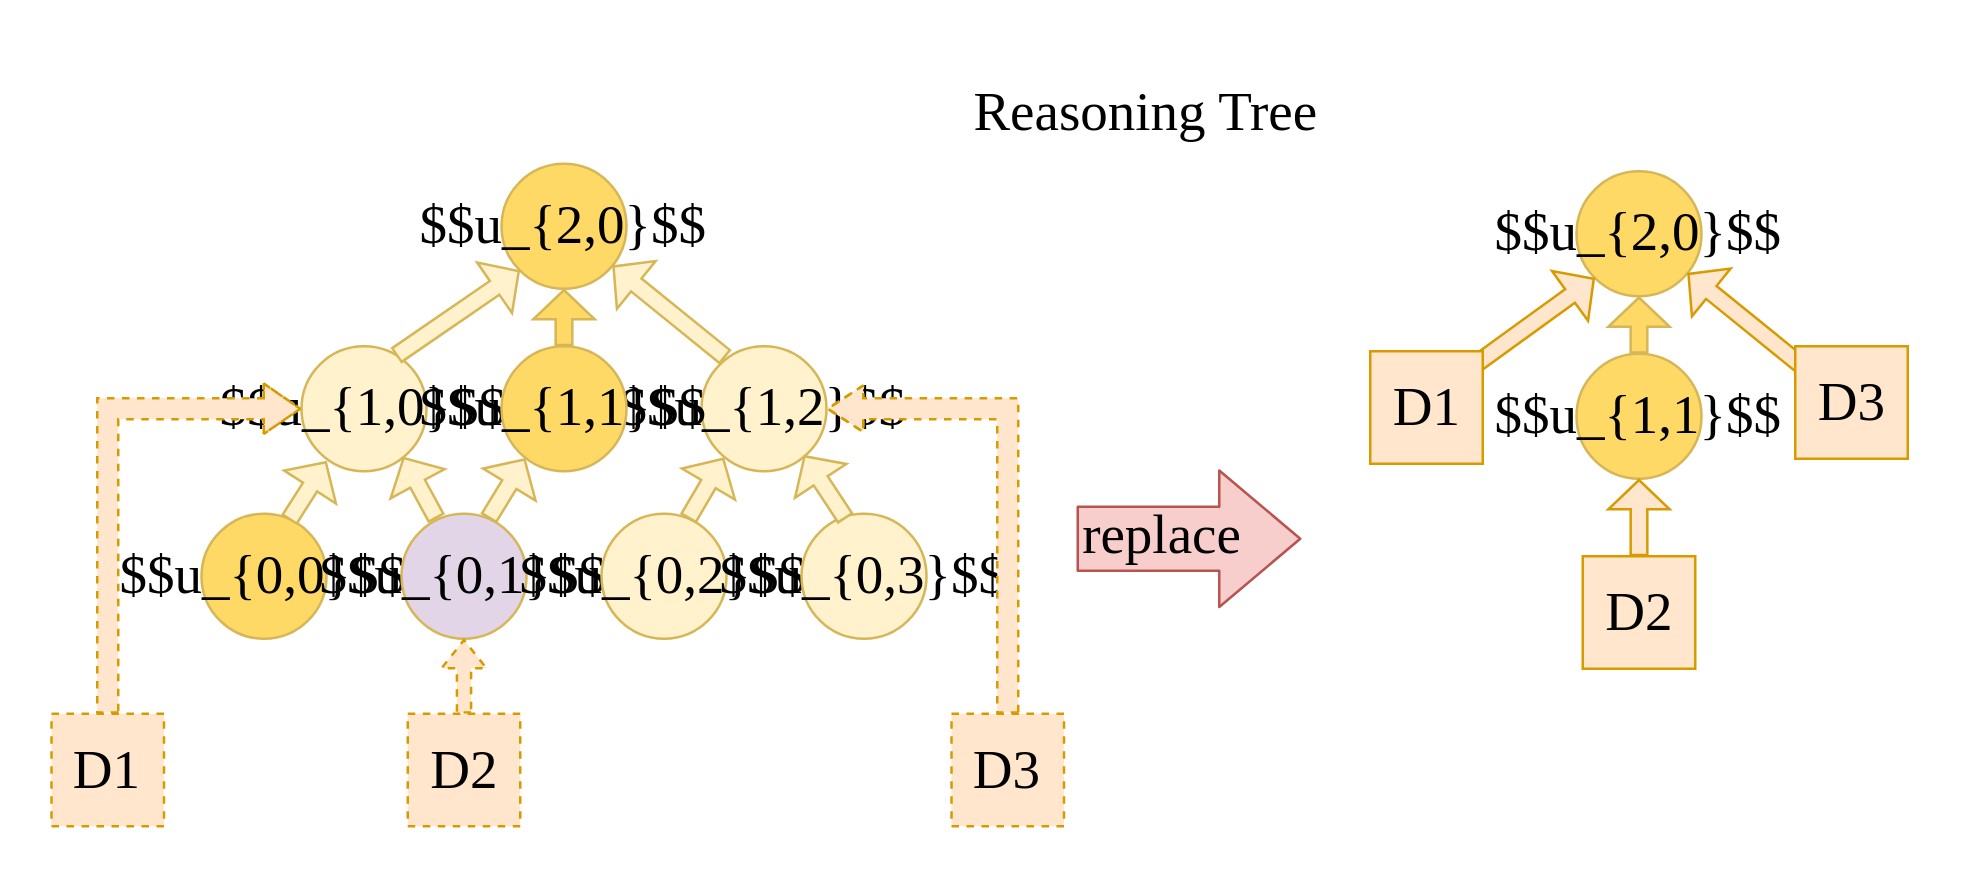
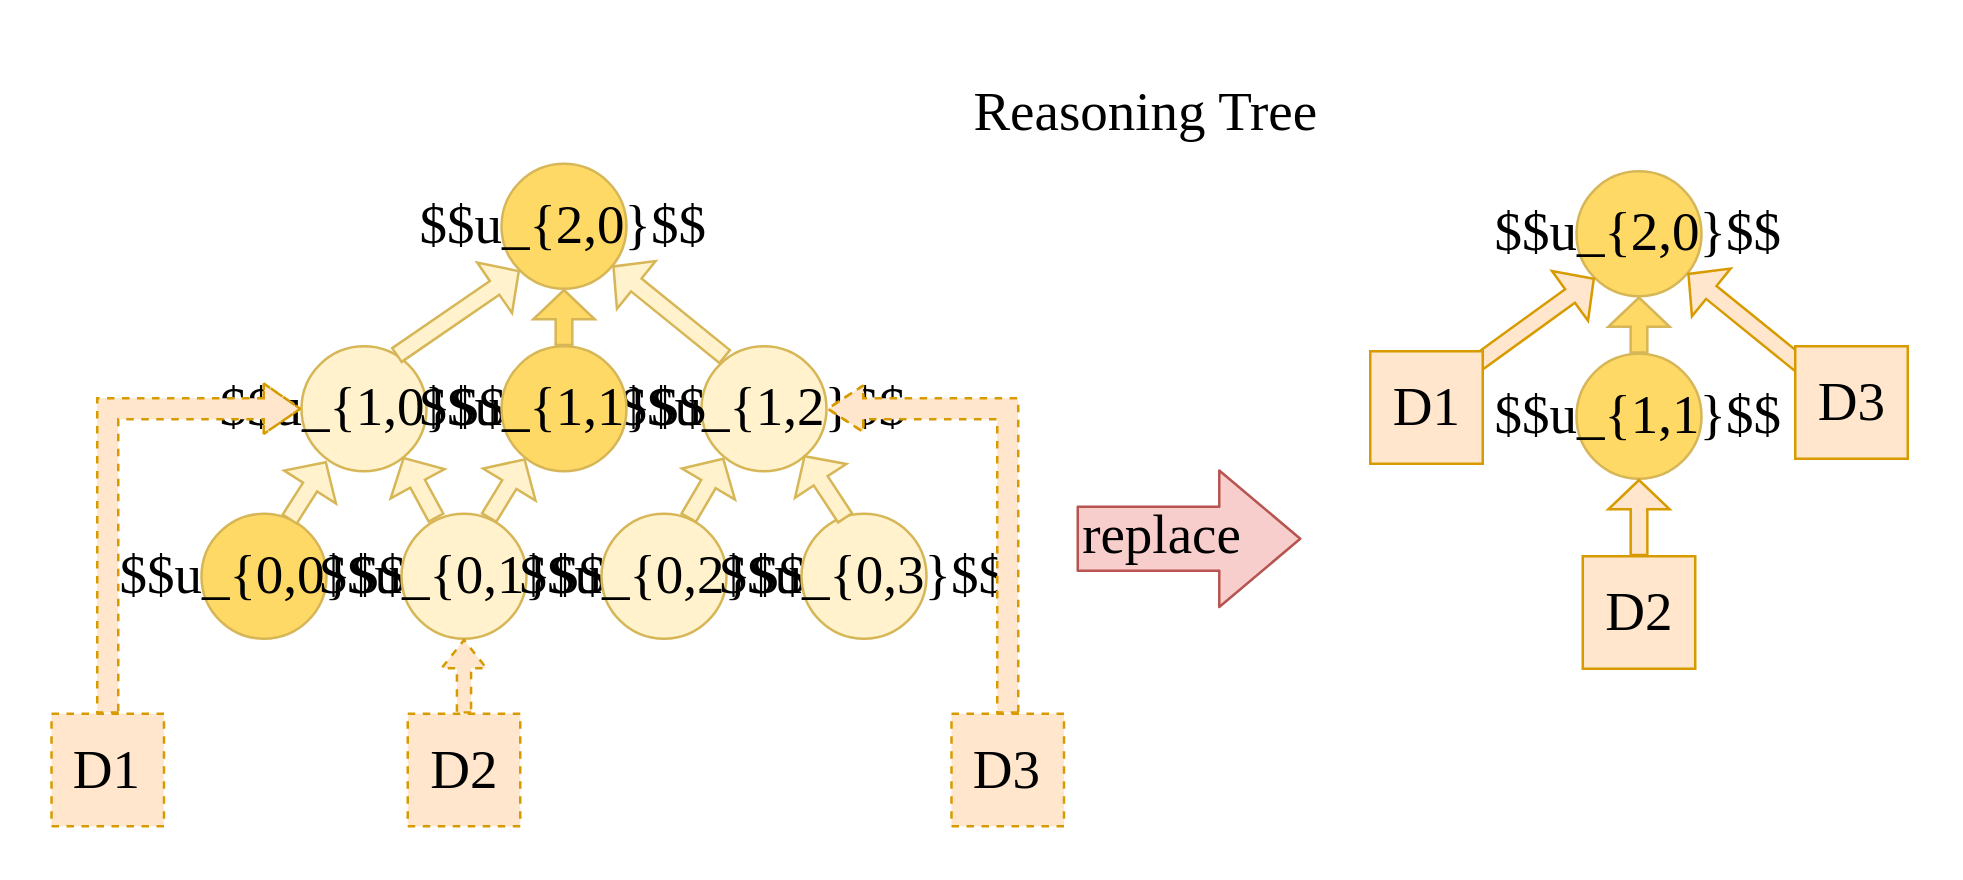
node "$$u_{0,1}$$": fillcolor #e1d5e7 -> #fff2cc
